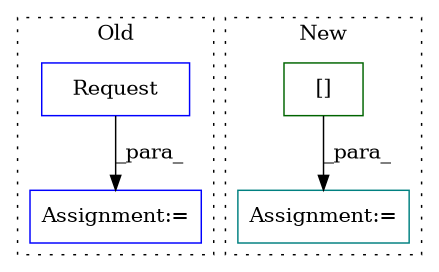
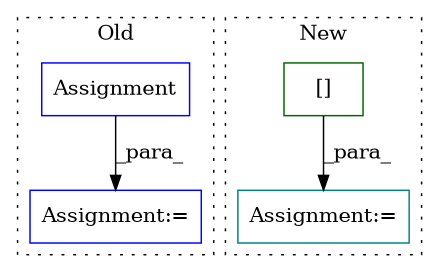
node "Request": label "Request" -> "Assignment"
